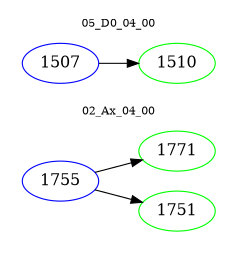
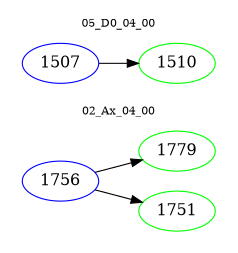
node "1771": label "1771" -> "1779"
node "1755": label "1755" -> "1756"
